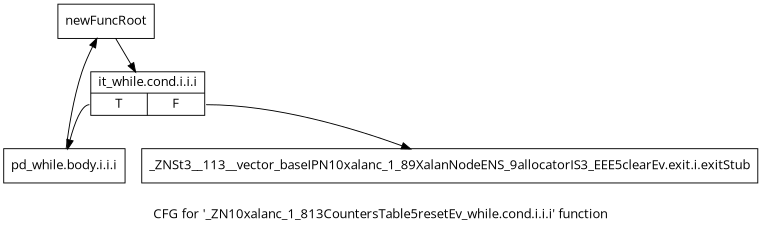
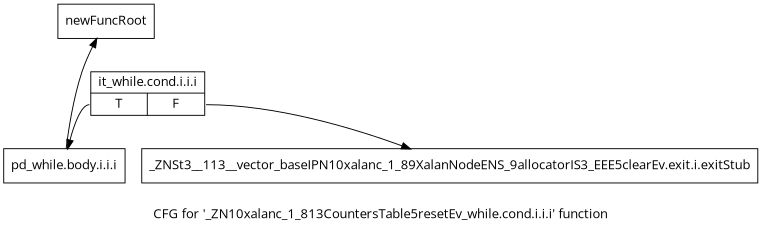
edge "newFuncRoot" -> "it_while.cond.i.i.i": removed
